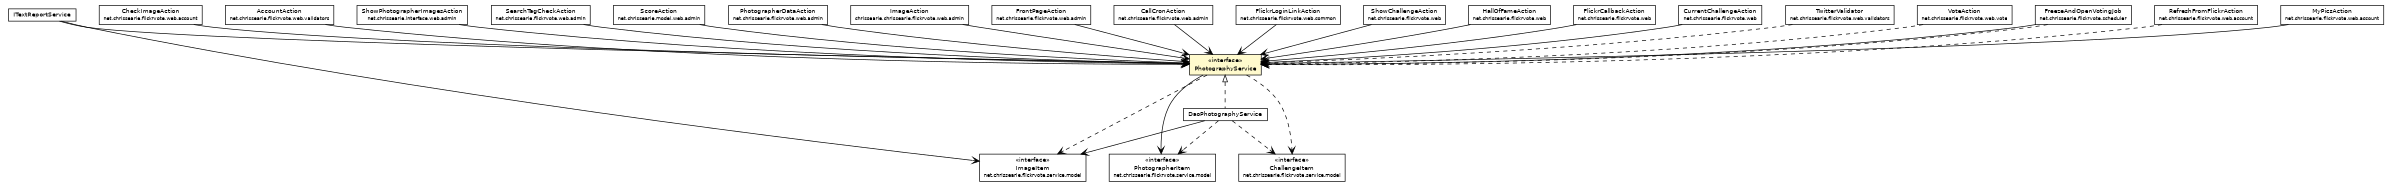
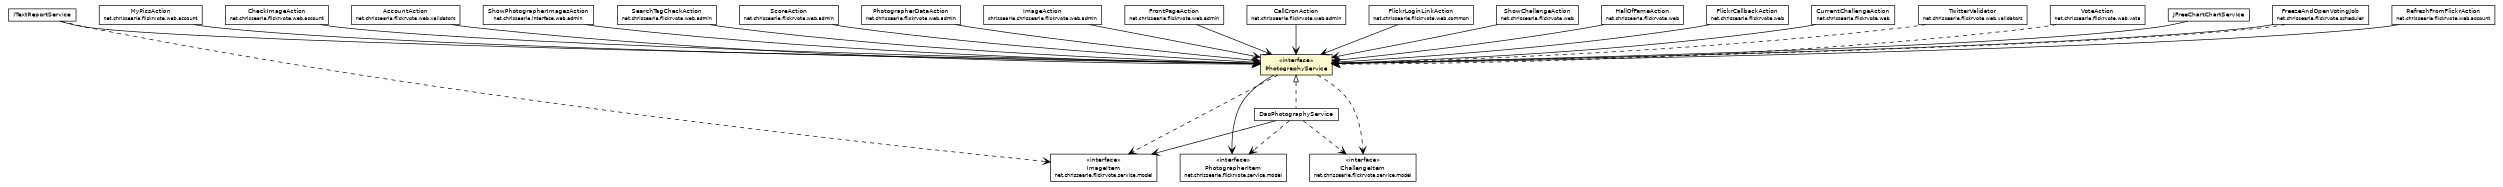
node "JFreeChartChartService": added
node "ScoreAction": text "net.chrissearle.model.web.admin" -> "net.chrissearle.flickrvote.web.admin"
edge "RefreshFromFlickrAction" -> "PhotographyService": style dashed -> solid
edge "ITextReportService" -> "ImageItem": style solid -> dashed
